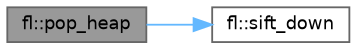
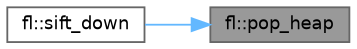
edge "fl::pop_heap" -> "fl::sift_down": reversed
